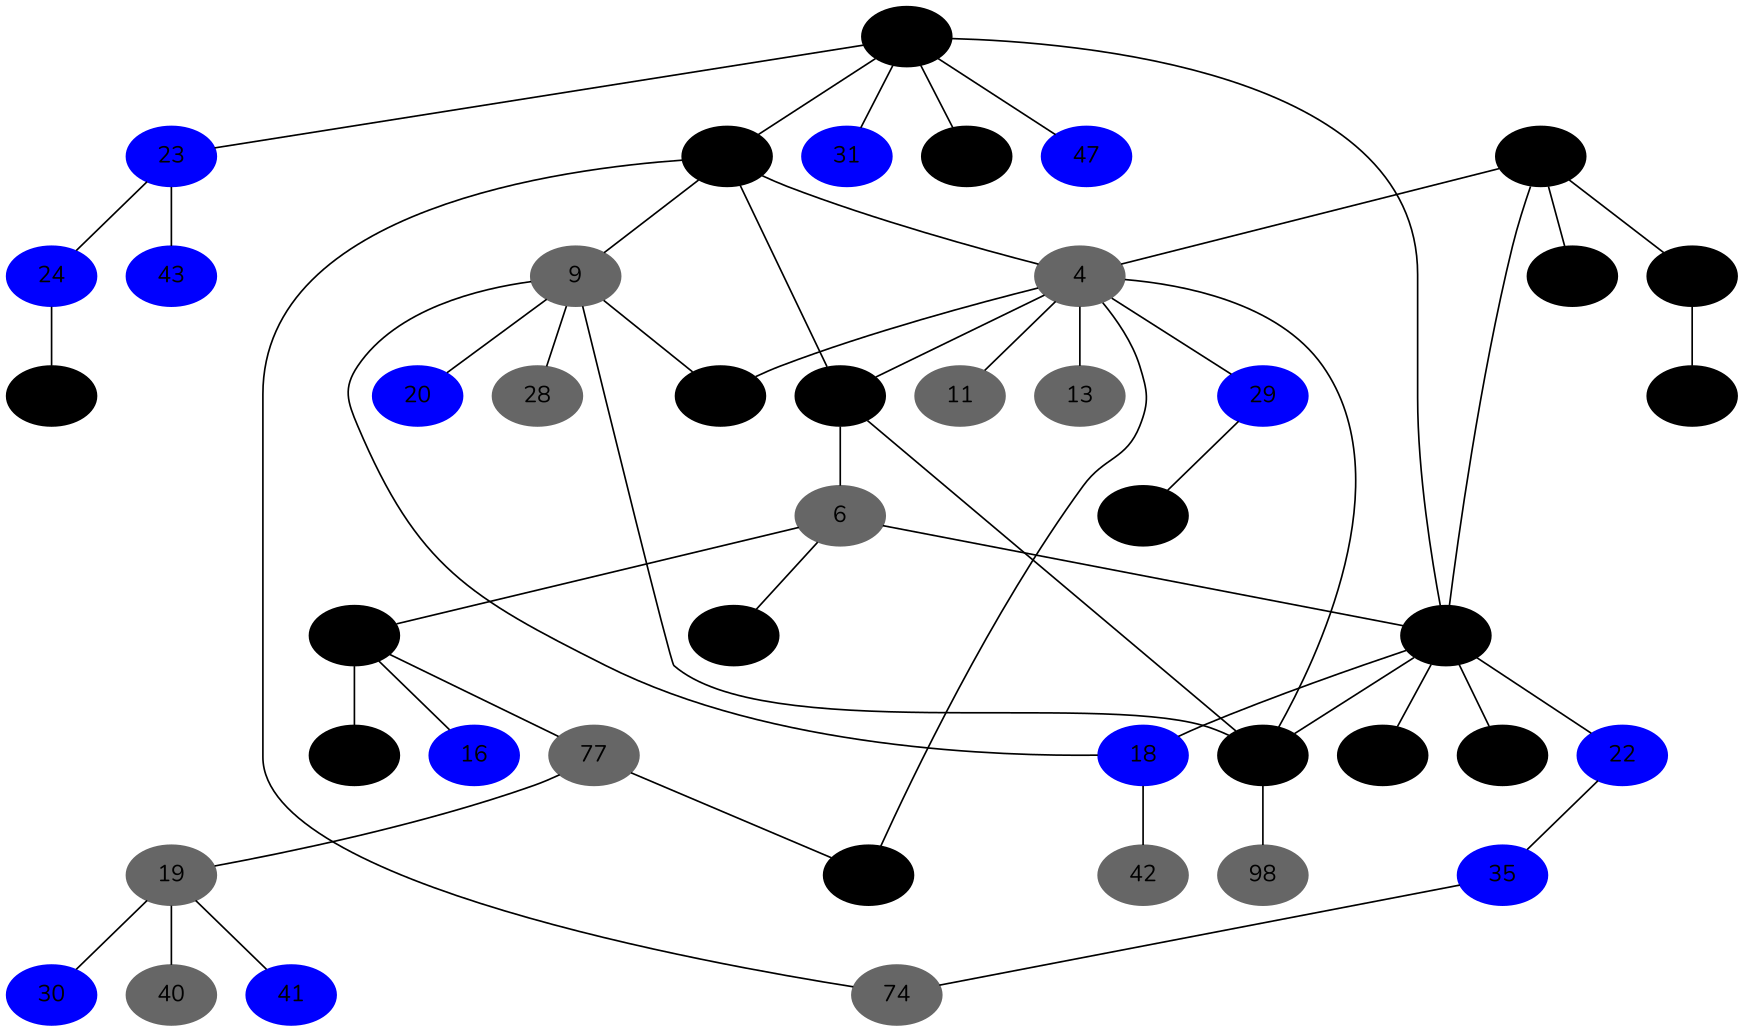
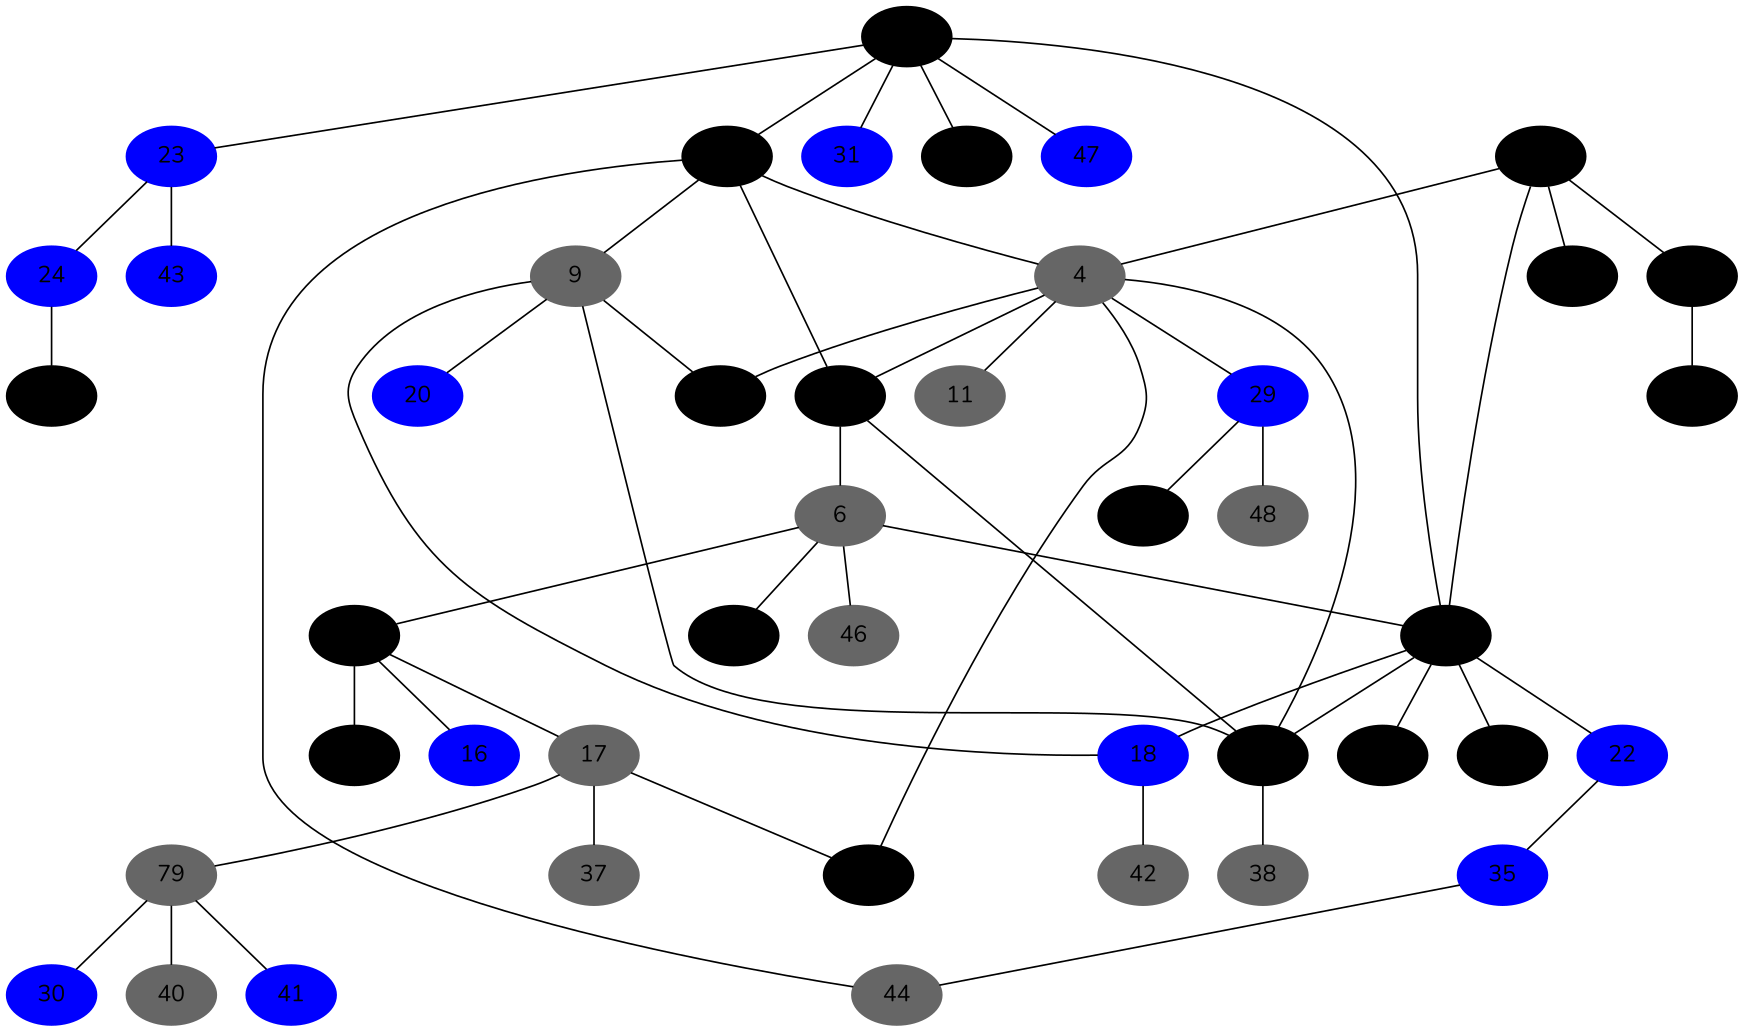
node "28": removed
node "13": removed
node "48": added
node "46": added
node "77": label "77" -> "17"
node "19": label "19" -> "79"
node "37": added
node "98": label "98" -> "38"
node "74": label "74" -> "44"
